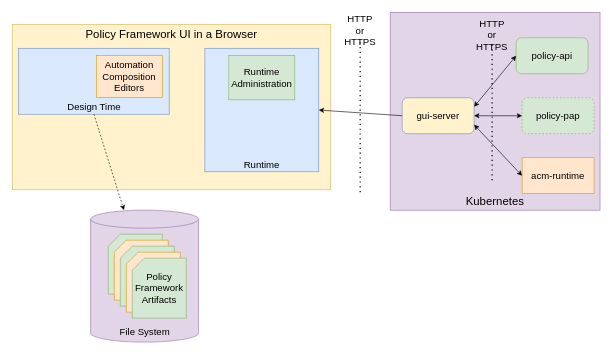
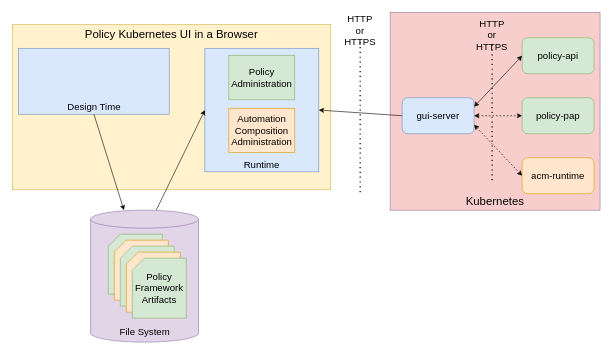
node "Policy Framework UI in a Browser": label "Policy Framework UI in a Browser" -> "Policy Kubernetes UI in a Browser"
node "policy-api": moved (552, 56) -> (558, 56)
node "Automation Composition Editors": removed
node "Runtime Administration": label "Runtime Administration" -> "Policy Administration"
node "Kubernetes": fillcolor #e1d5e7 -> #f8cecc
node "gui-server": fillcolor #fff2cc -> #dae8fc
edge "gui-server" -- "policy-pap": style solid -> dashed
node "policy-pap": style dashed -> solid
edge "File System" -> "Runtime": added
node "Automation Composition Administration": added
edge "gui-server" -- "acm-runtime": style solid -> dashed
edge "Design Time" -> "File System": style dashed -> solid
node "acm-runtime": shape rectangle -> rounded rectangle
